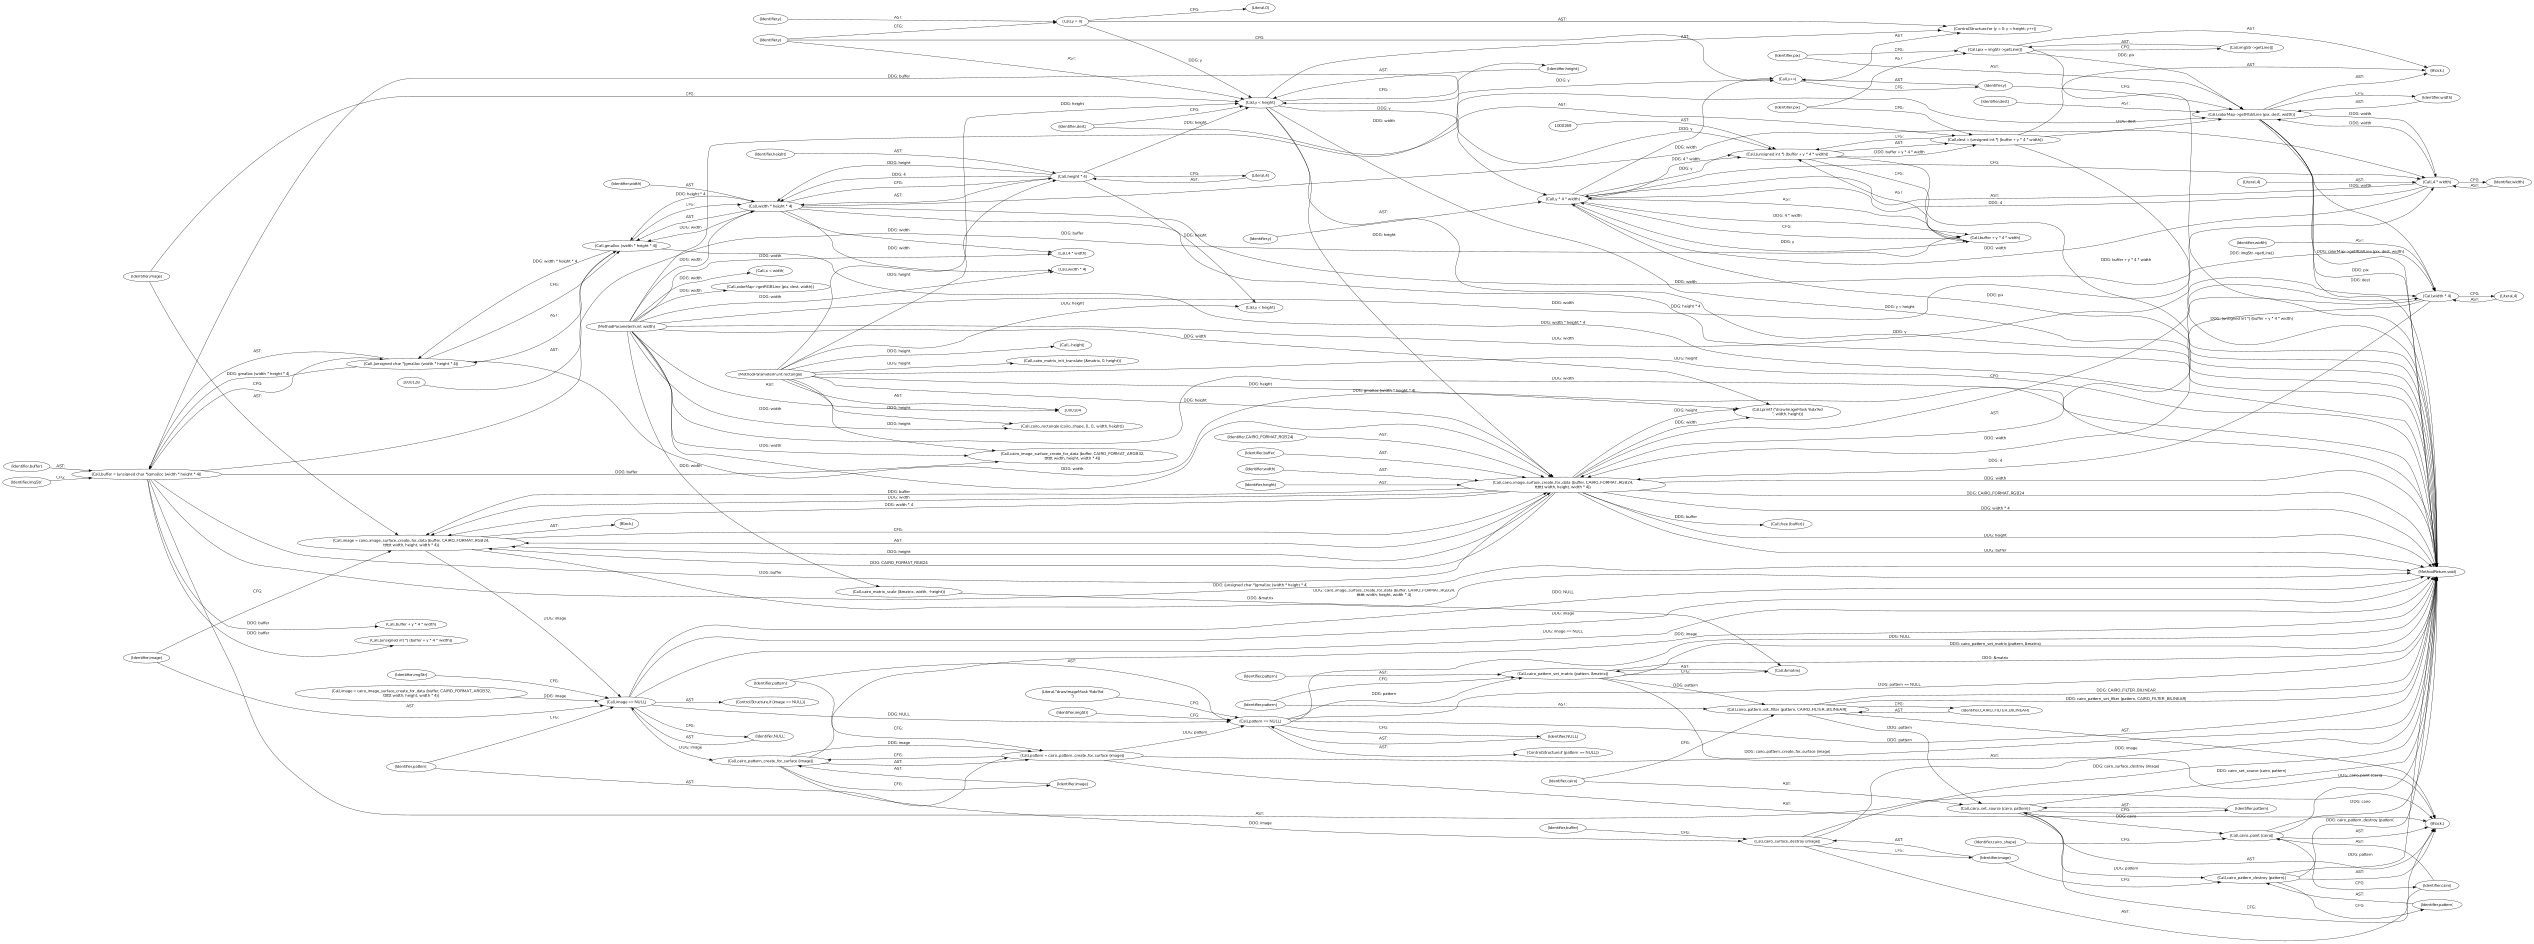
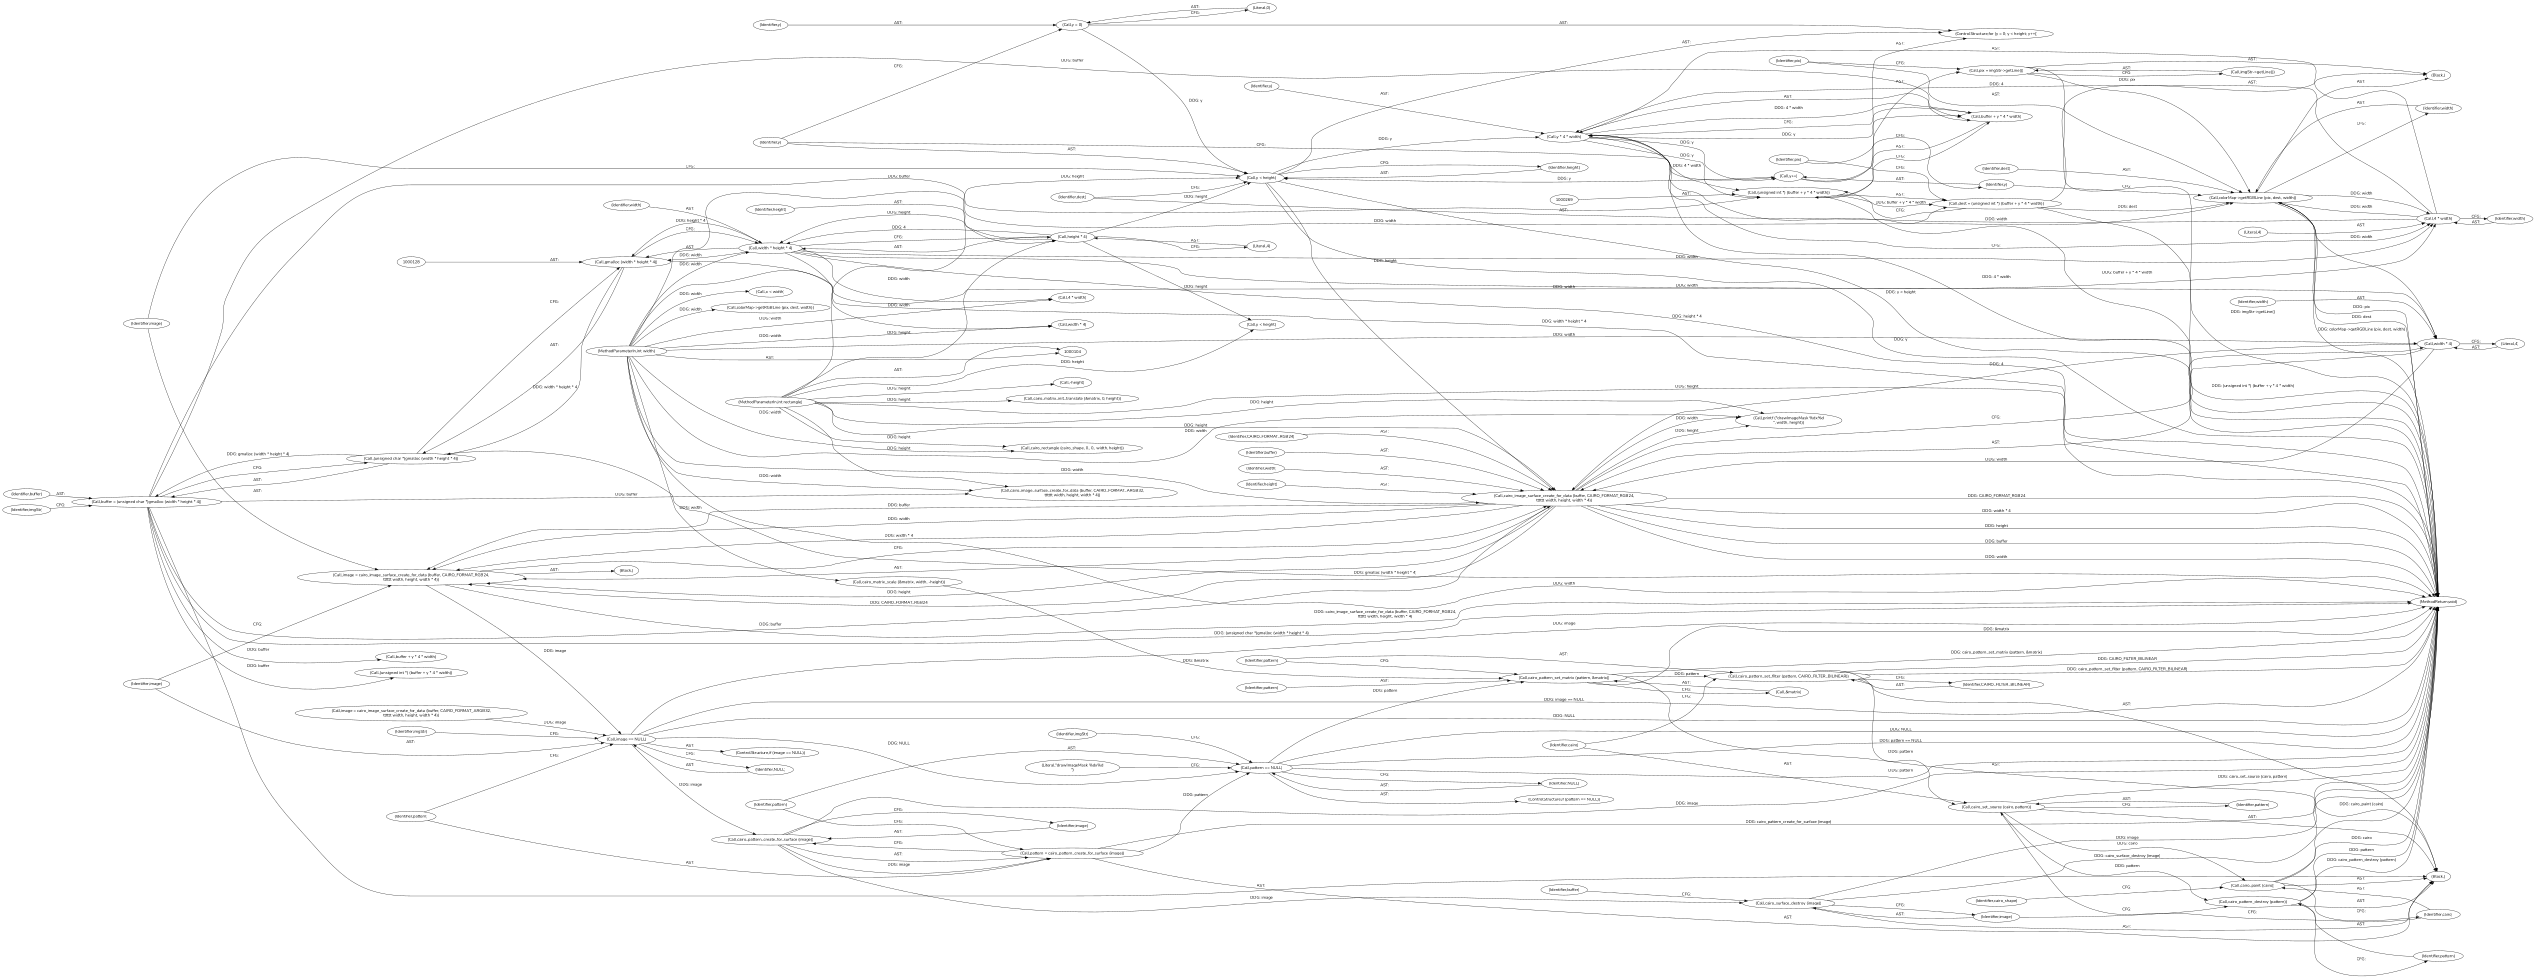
edge "(Literal,0)" -> "(Call,y = 0)": added, label "AST:"
edge "(Call,y * 4 * width)" -> "(MethodReturn,void)": label "DDG: pix" -> "DDG: 4 * width"
node "(Call,free (buffer))": removed
edge "(Call,cairo_matrix_scale (&matrix, width, -height))" -> "(Call,&matrix)": now "(Call,cairo_matrix_scale (&matrix, width, -height))" -> "(Call,cairo_pattern_set_matrix (pattern, &matrix))"
